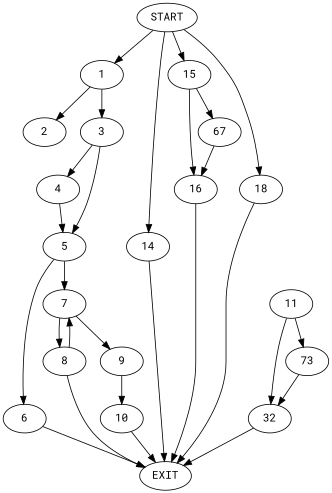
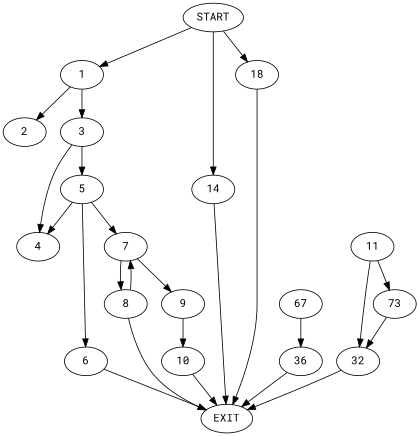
node "15": removed
node "16": label "16" -> "36"
edge "4" -> "5": reversed
